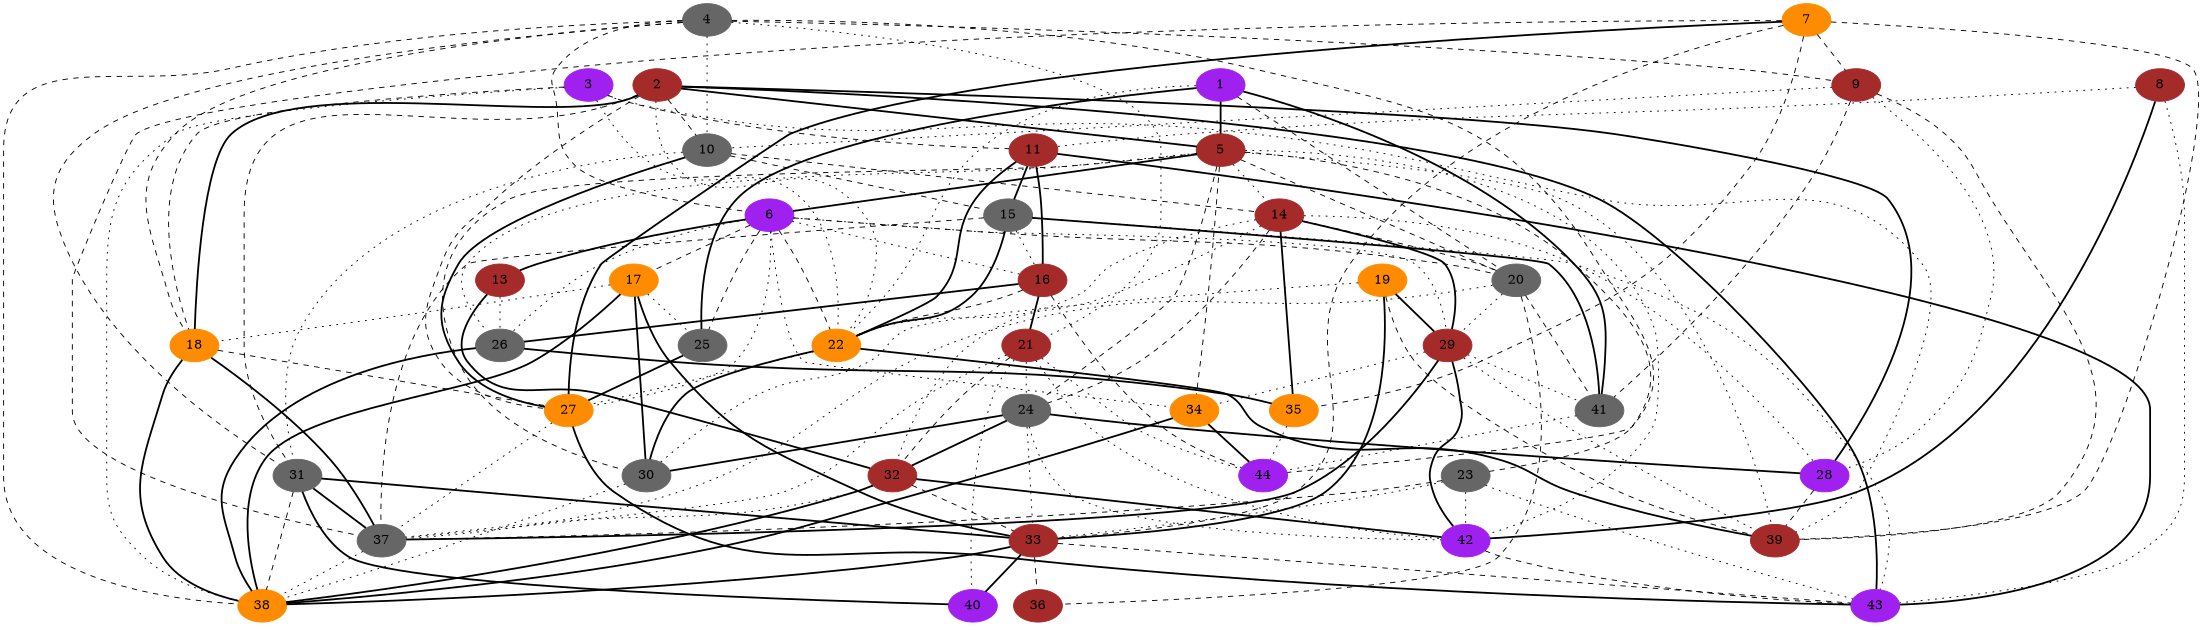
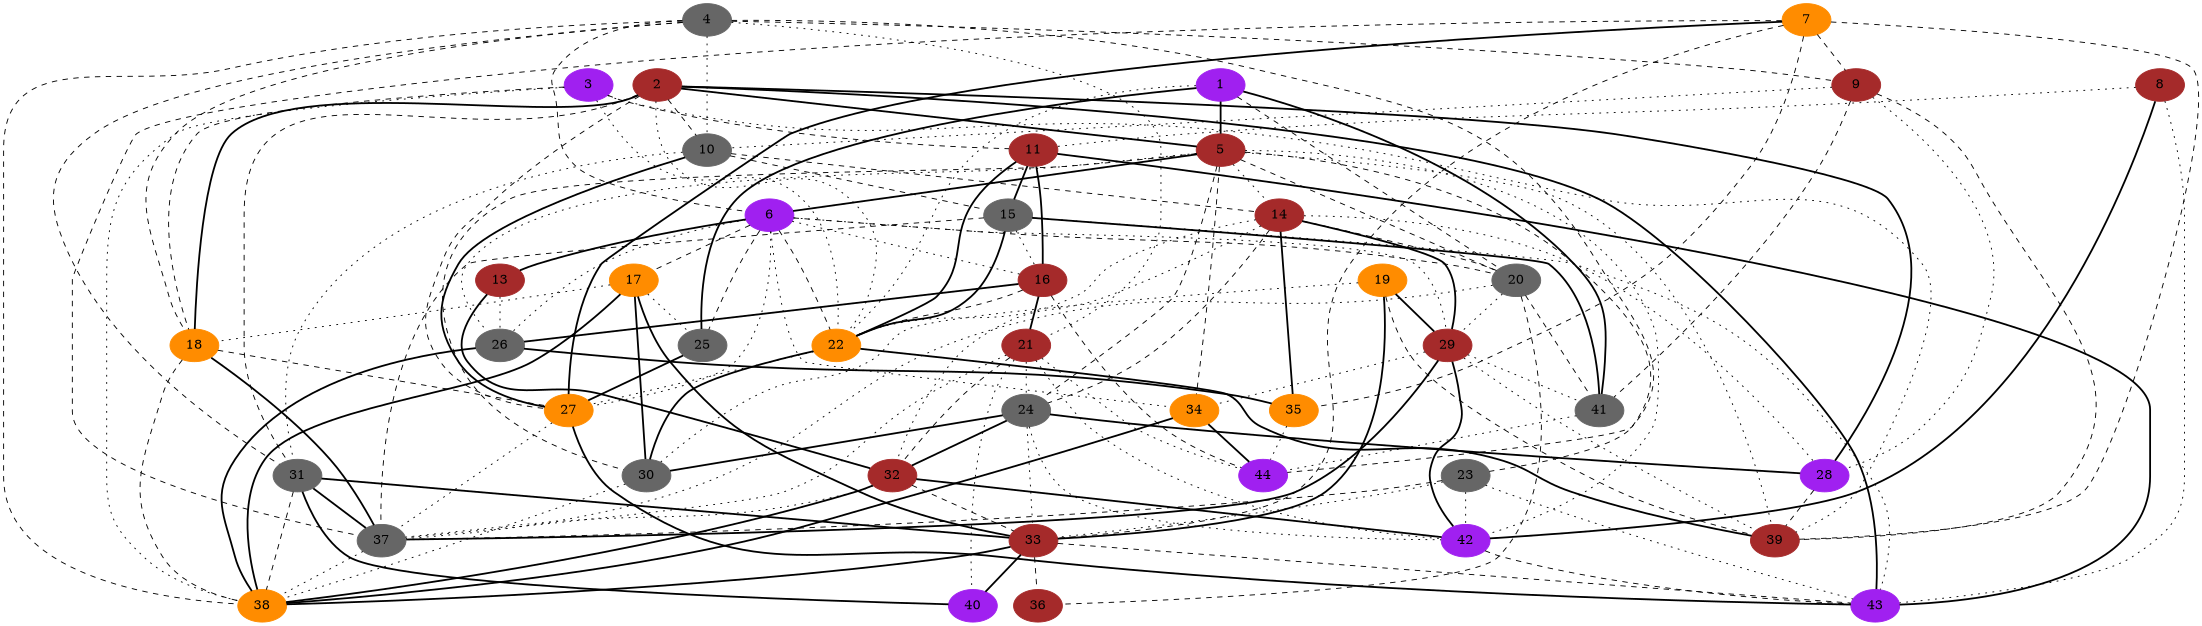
edge "18" -- "38": style bold -> dashed
